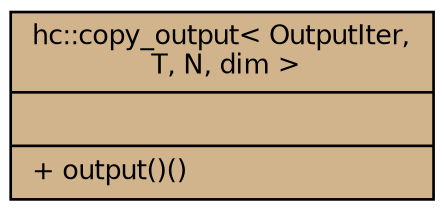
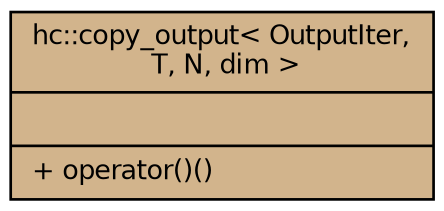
node "hc::copy_output< OutputIter,": text "+ output()()" -> "+ operator()()"
